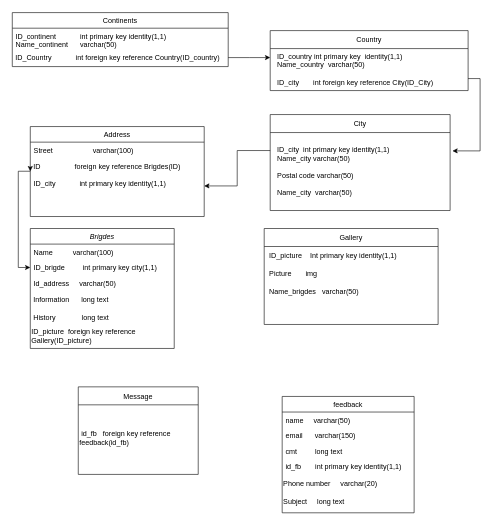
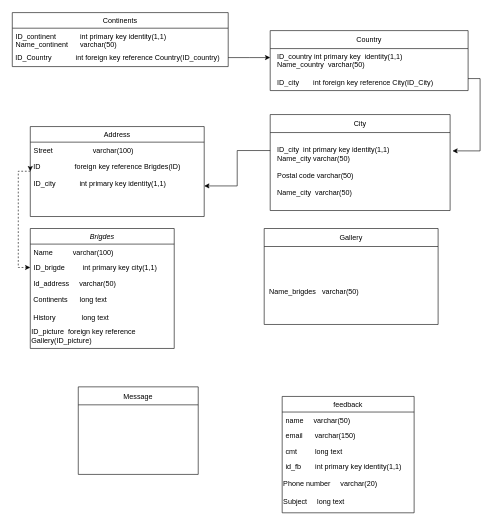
edge "ID foreign key reference Brigdes(ID)" -> "ID_brigde int primary key city(1,1)": style solid -> dashed
node "ID_picture Int primary key identity(1,1)": removed
node "Picture img": removed
node "Information long text": label "Information long text" -> "Continents long text"
node "id_fb foreign key reference feedback(id_fb)": removed
